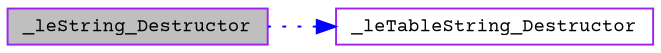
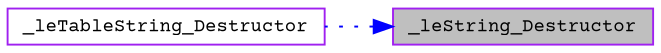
edge "_leString_Destructor" -> "_leTableString_Destructor": reversed
